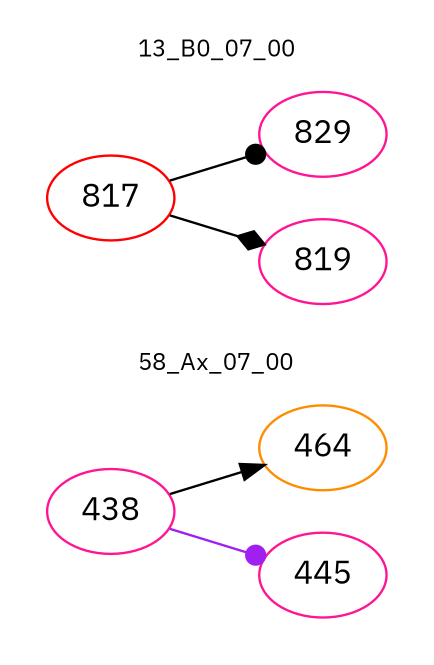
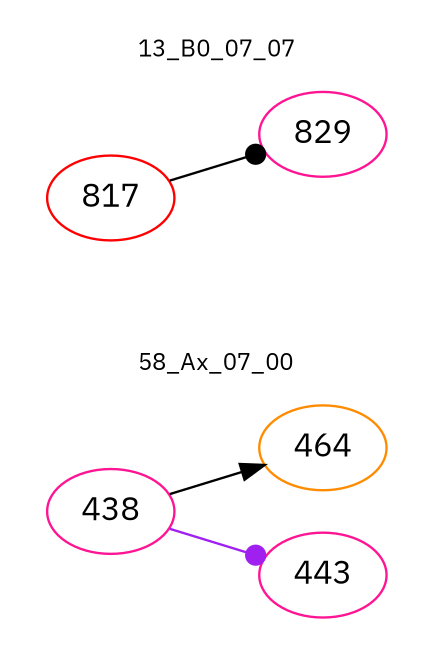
cluster "13_B0_07_00": label "13_B0_07_00" -> "13_B0_07_07"
node "819": removed
node "445": label "445" -> "443"
